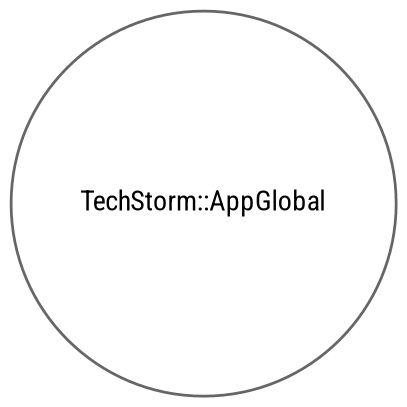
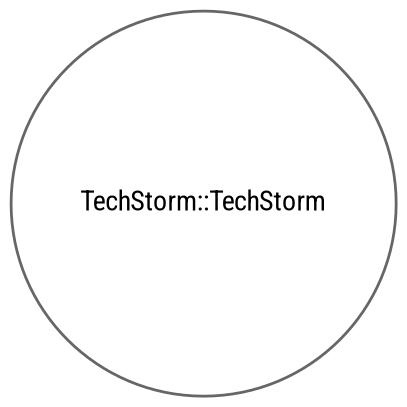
node "TechStorm::AppGlobal": label "TechStorm::AppGlobal" -> "TechStorm::TechStorm"
